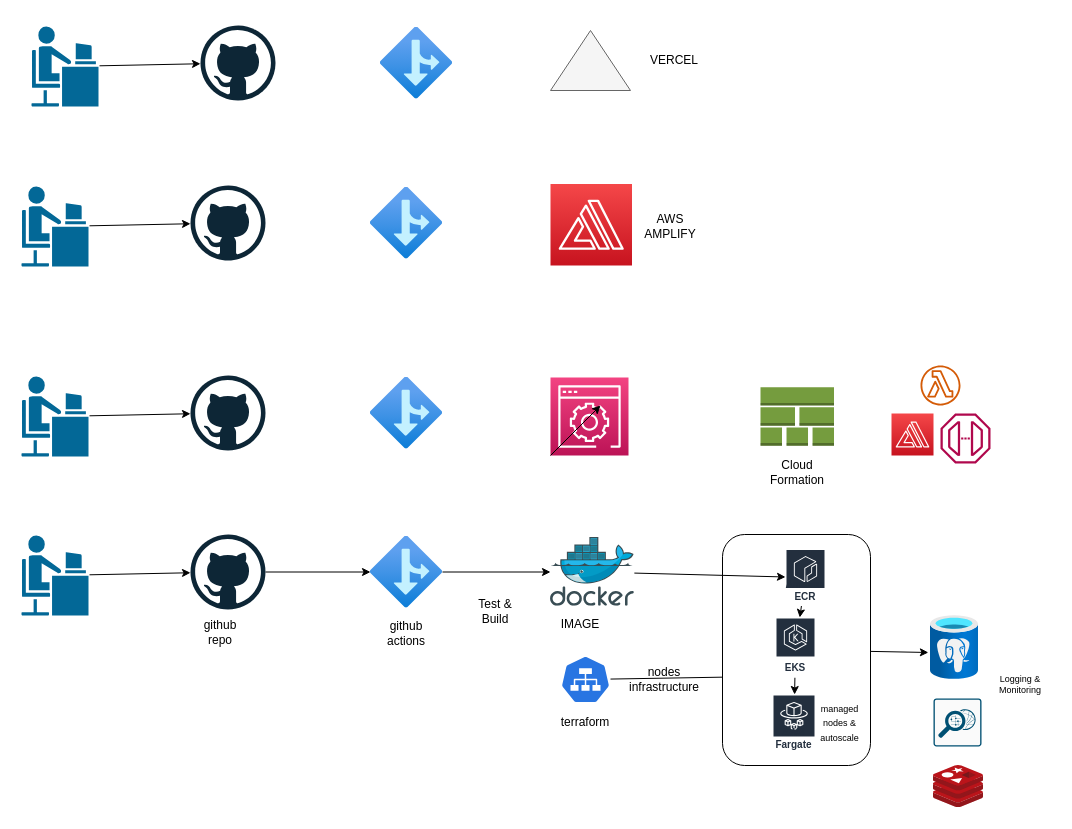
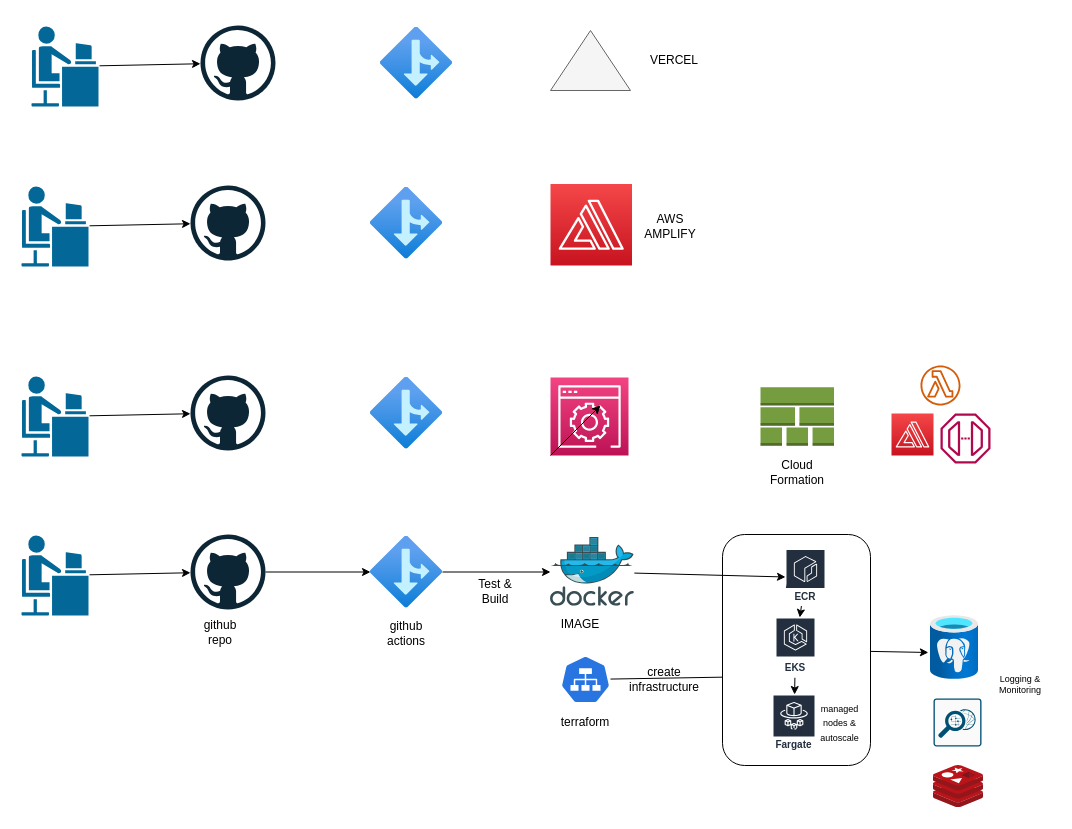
node "Test & Build": moved (496, 611) -> (496, 591)
node "nodes infrastructure": label "nodes infrastructure" -> "create infrastructure"
